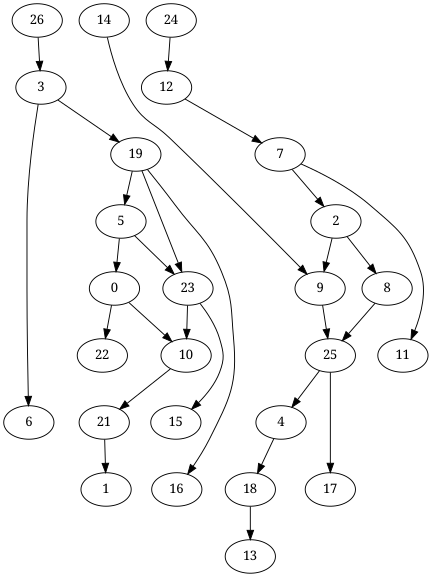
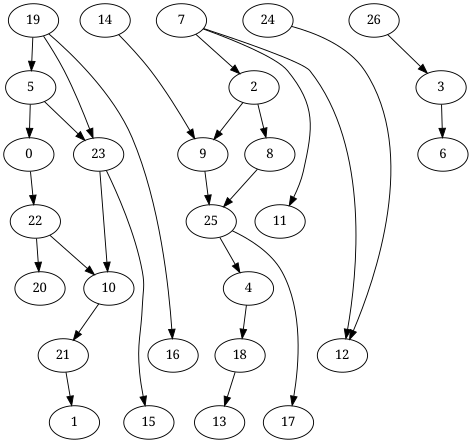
edge "3" -> "19": removed
edge "12" -> "7": reversed
node "20": added
edge "0" -> "10": now "22" -> "10"
